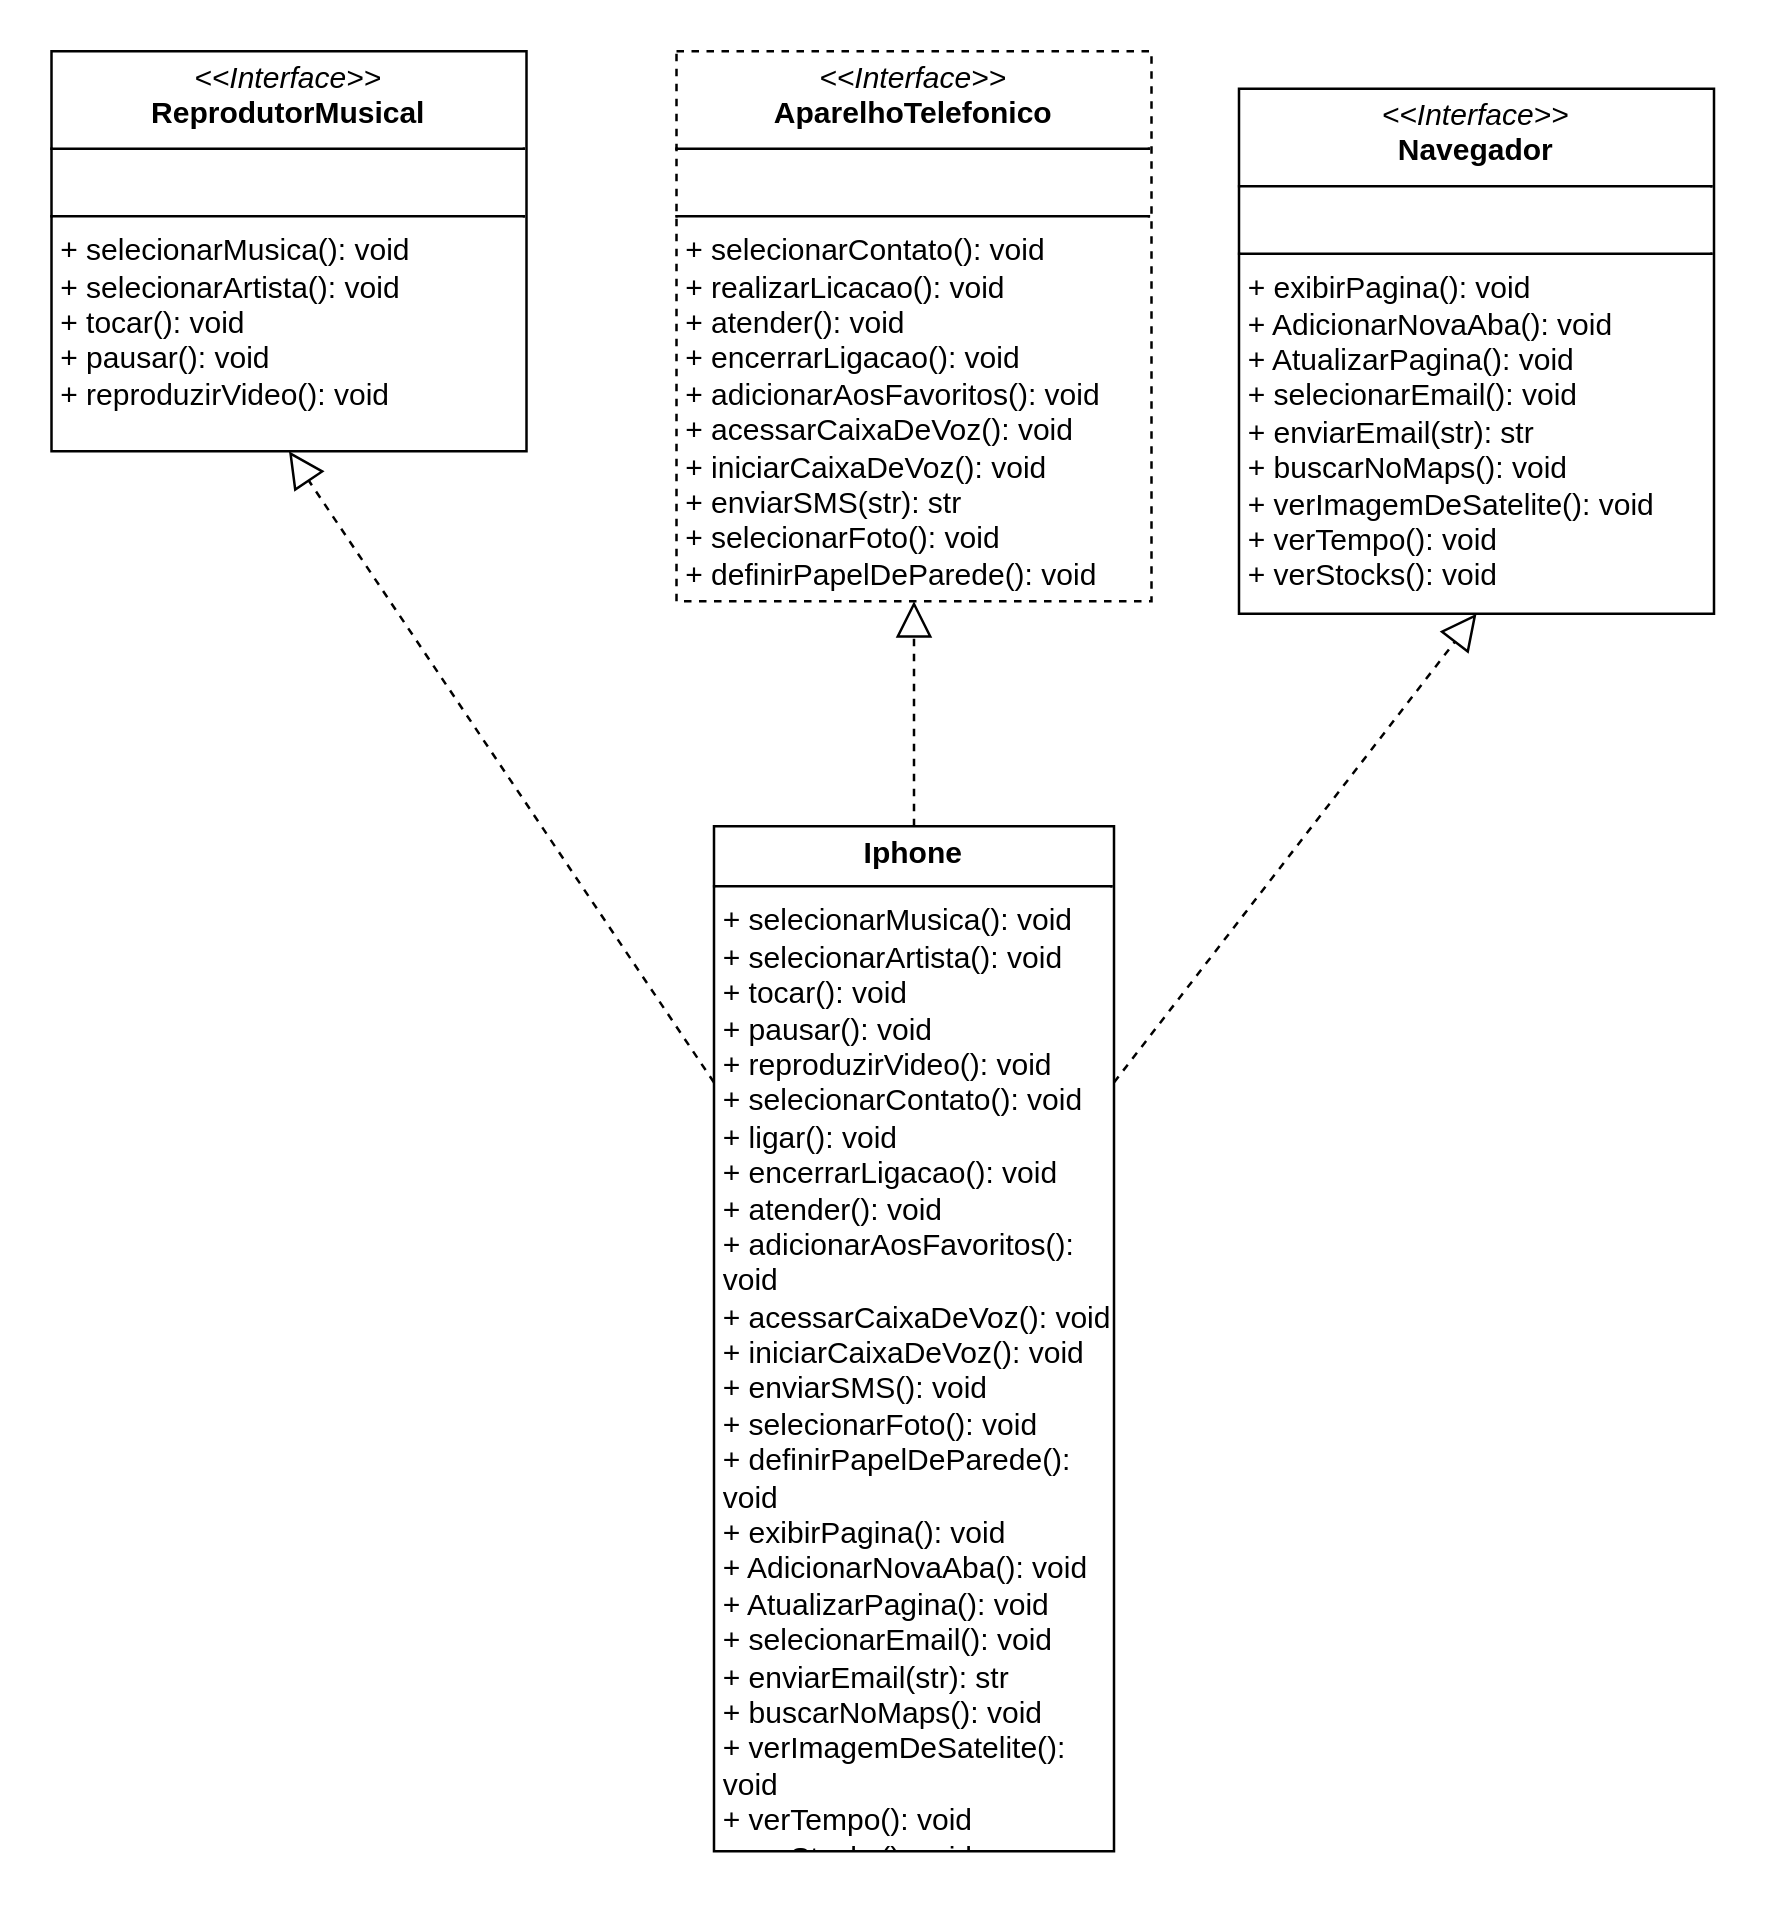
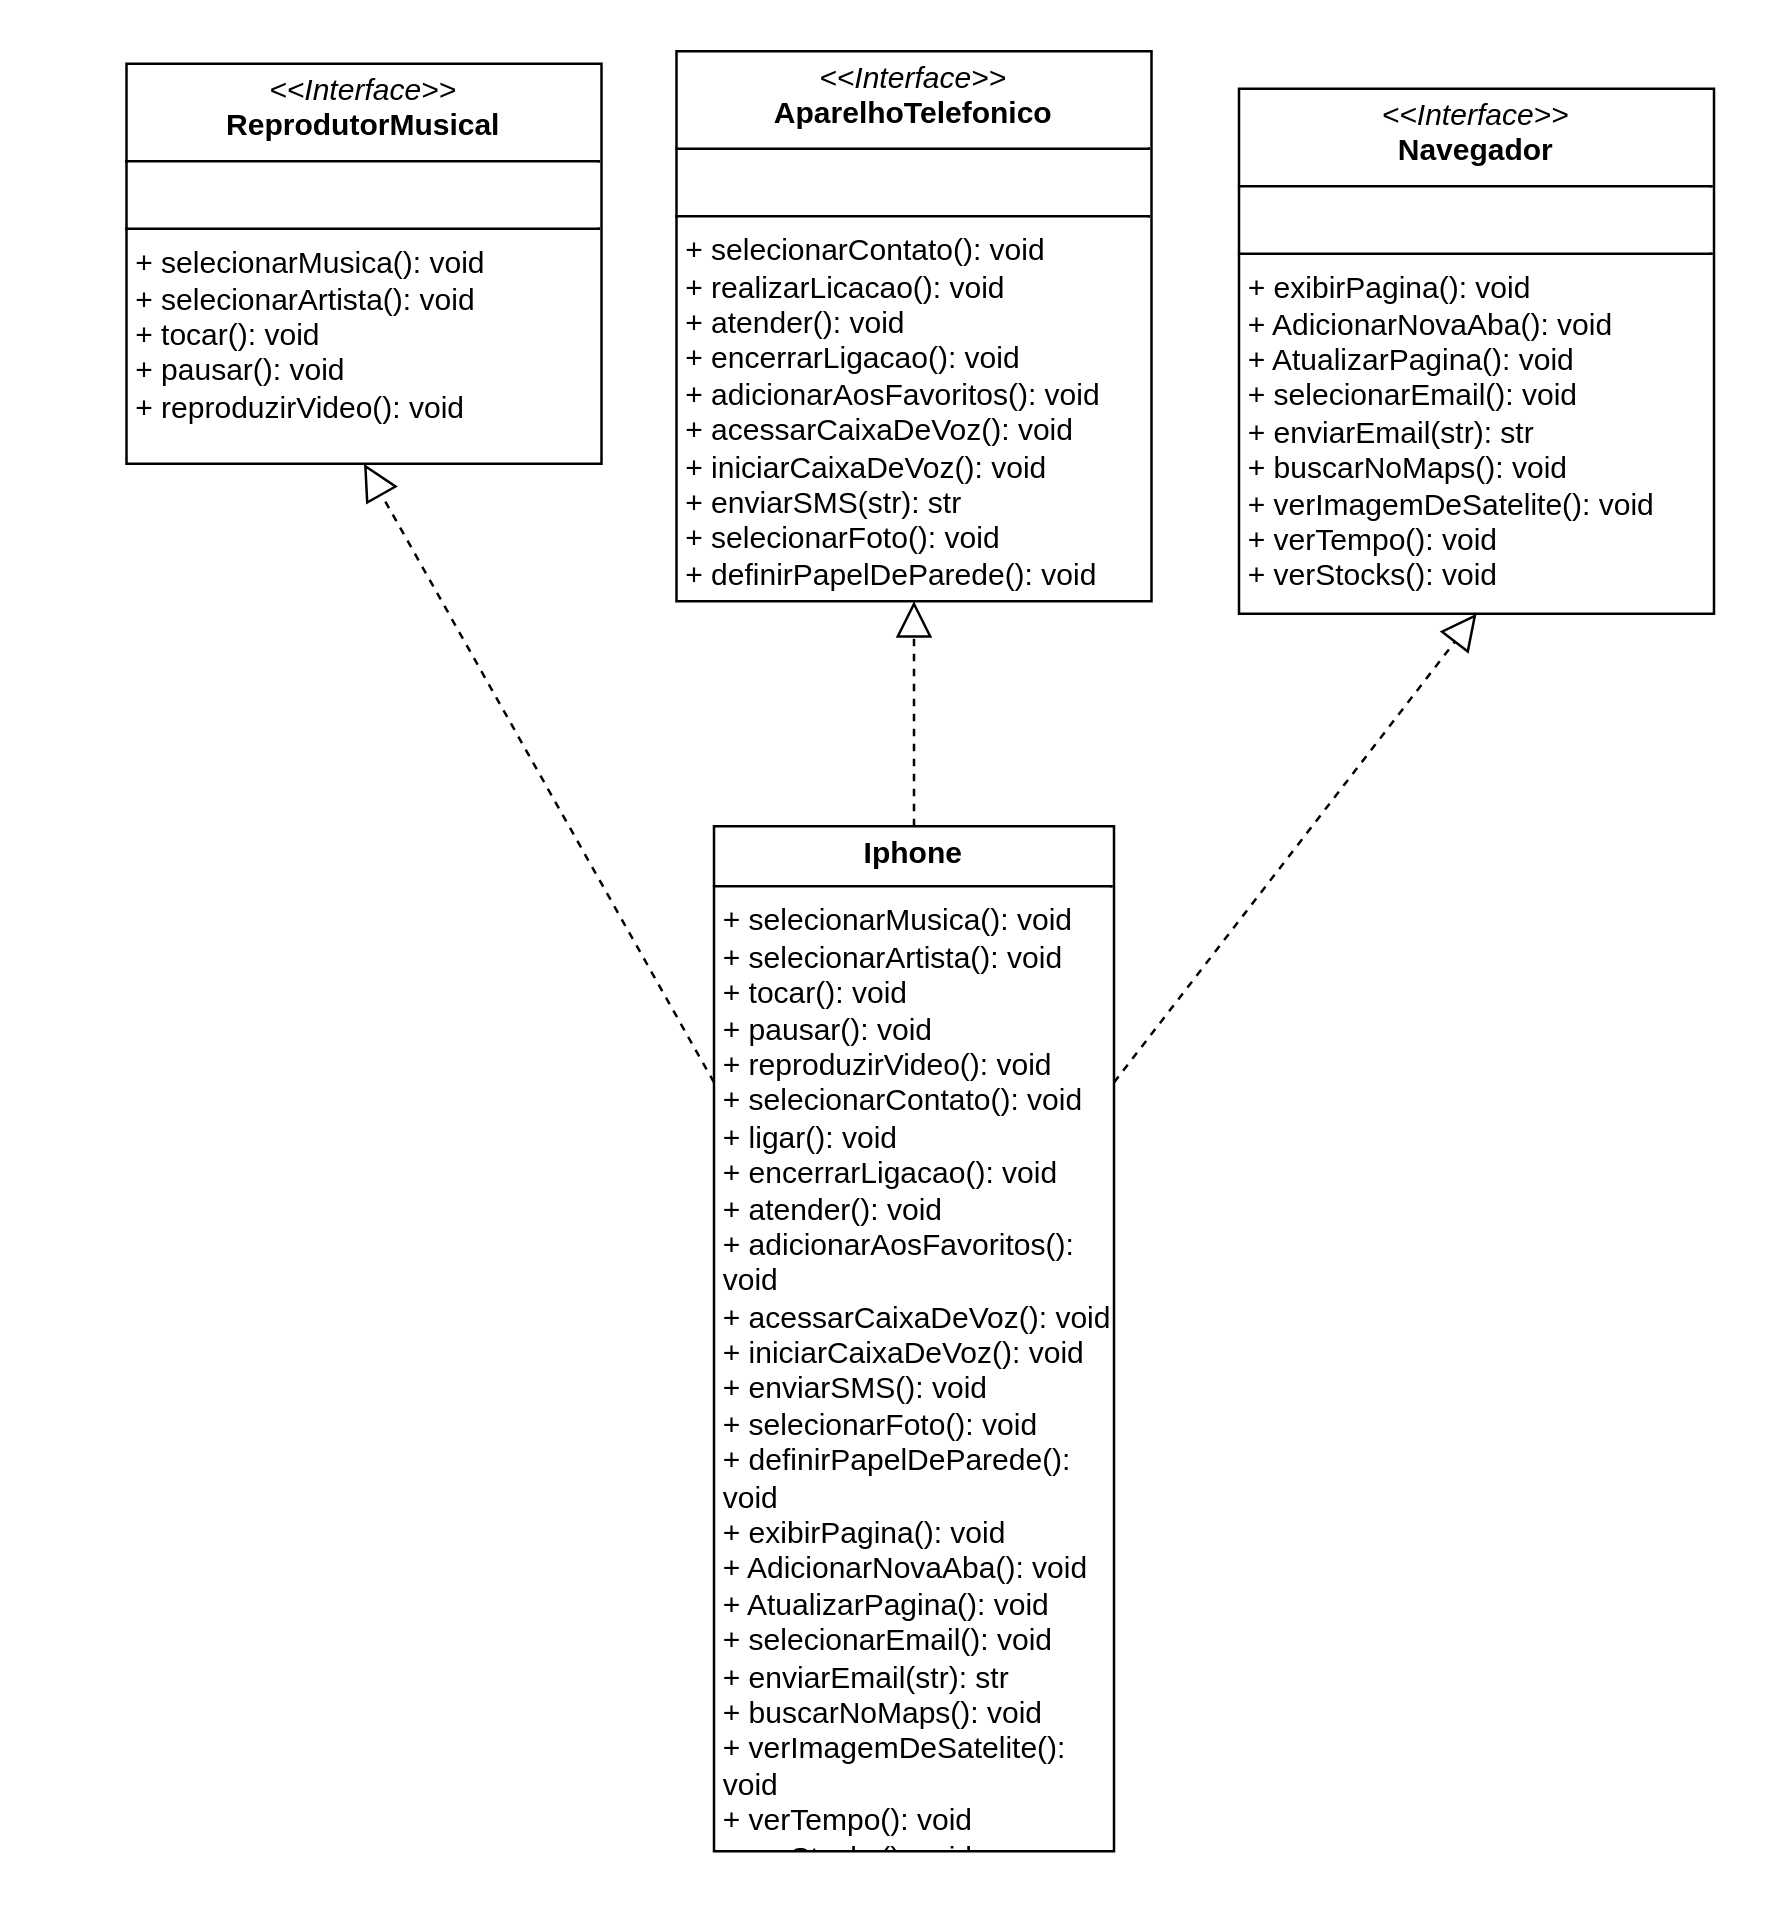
node "<<Interface>> ReprodutorMusical + selecionarMusica(): void + selecionarArtista(): void + tocar(): void + pausar(): void + reproduzirVideo(): void": moved (289, 251) -> (364, 264)
node "<<Interface>> AparelhoTelefonico + selecionarContato(): void + realizarLicacao(): void + atender(): void + encerrarLigacao(): void + adicionarAosFavoritos(): void + acessarCaixaDeVoz(): void + iniciarCaixaDeVoz(): void + enviarSMS(str): str + selecionarFoto(): void + definirPapelDeParede(): void": style dashed -> solid
